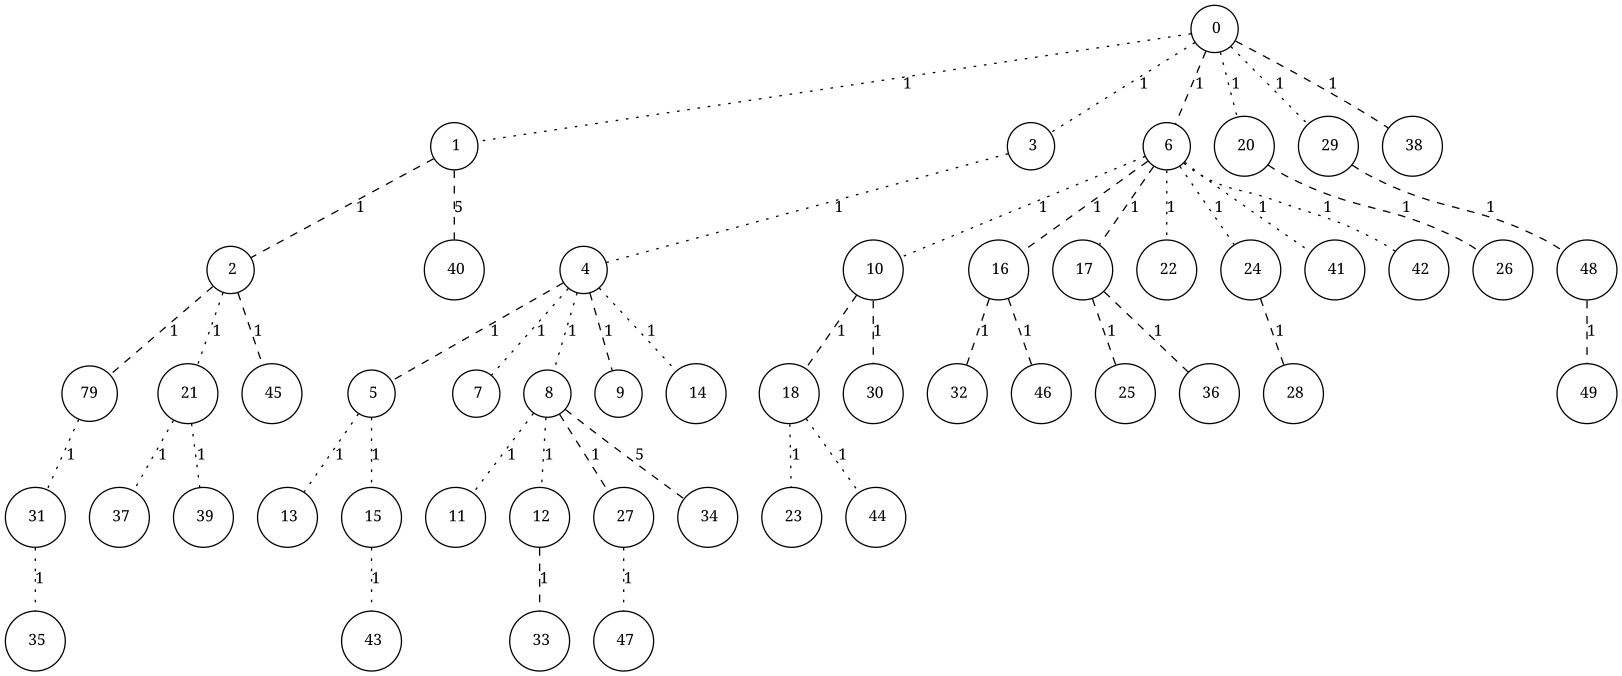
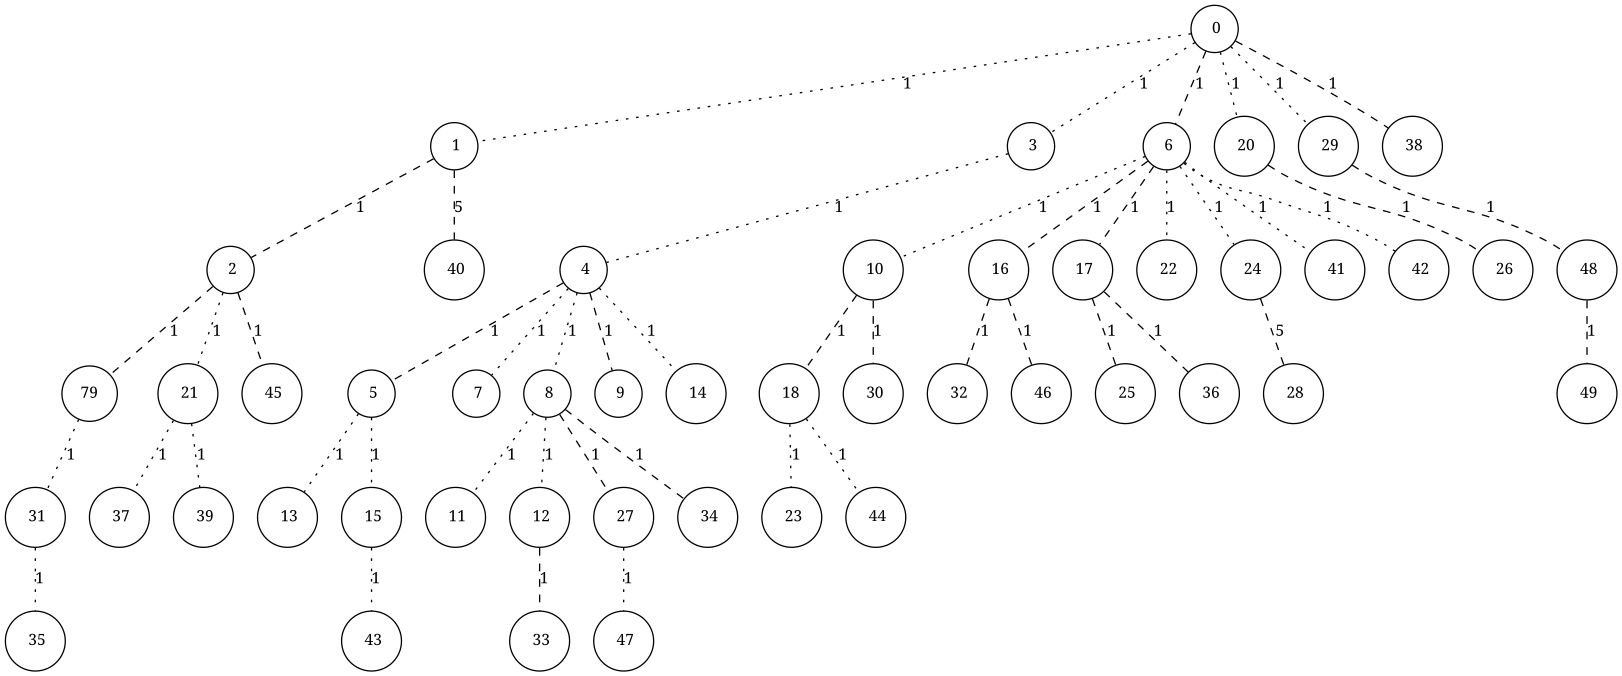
edge "24" -- "28": label "1" -> "5"
edge "8" -- "34": label "5" -> "1"
